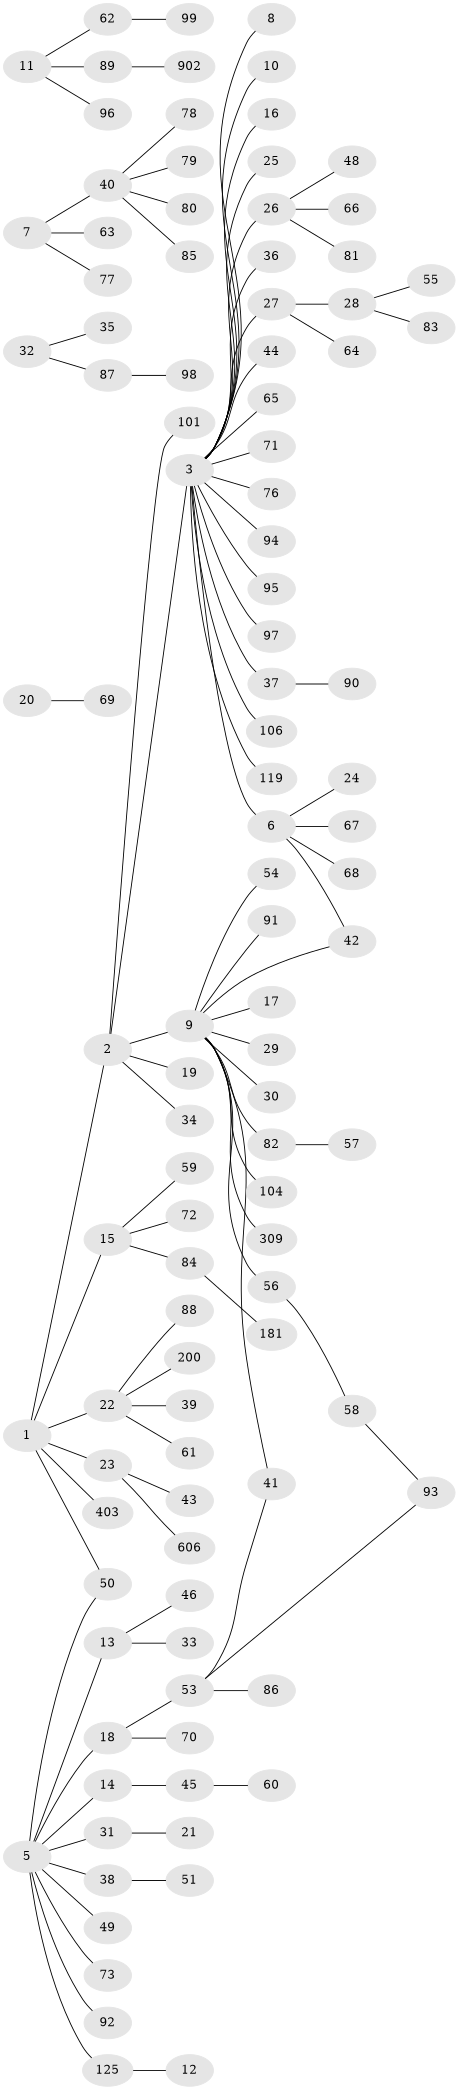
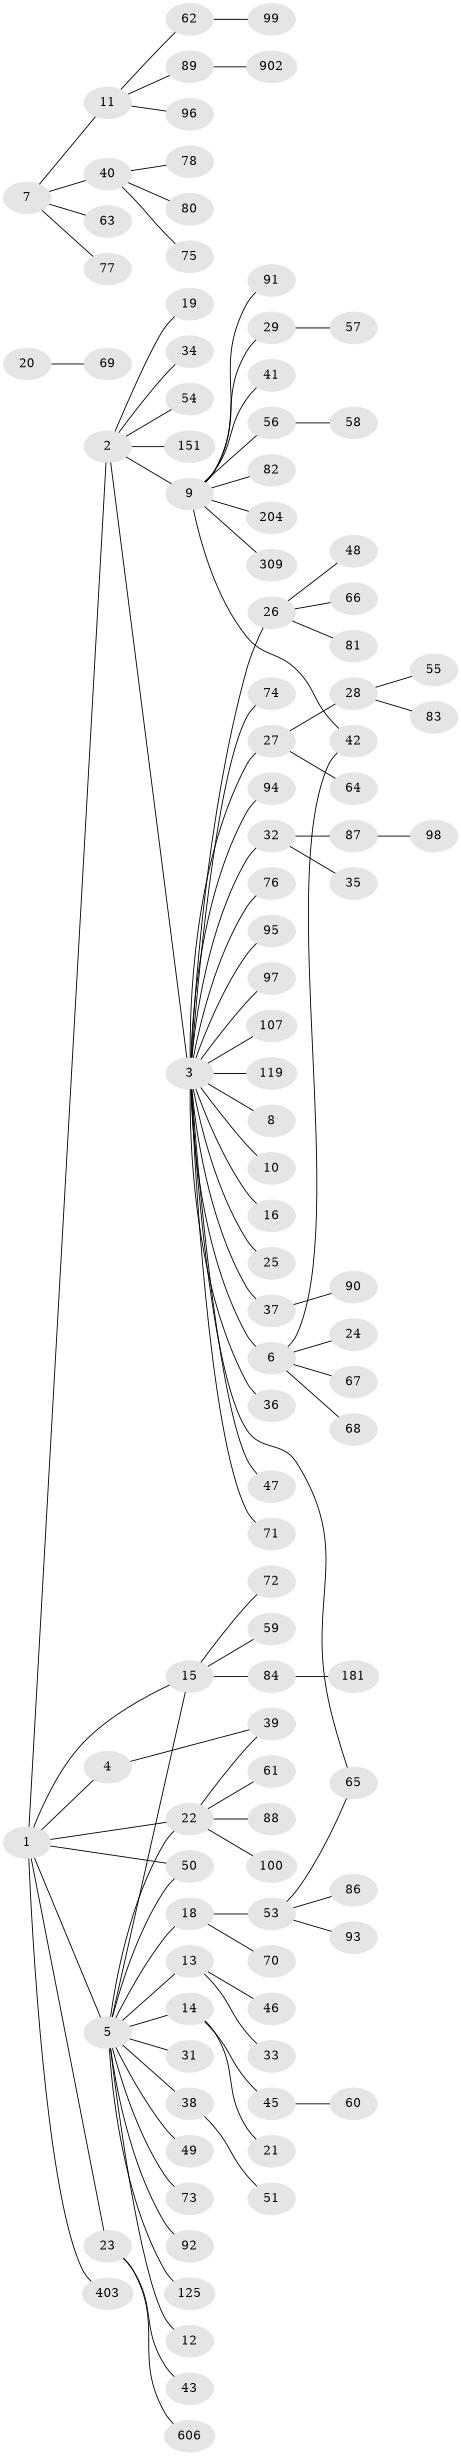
edge "11" -- "7": added
node "79": removed
node "85": label "85" -> "75"
node "44": label "44" -> "47"
node "101": label "101" -> "151"
node "74": added
node "106": label "106" -> "107"
edge "54" -- "9": now "54" -- "2"
edge "32" -- "3": added
node "17": removed
node "30": removed
edge "82" -- "57": now "29" -- "57"
node "104": label "104" -> "204"
node "200": label "200" -> "100"
edge "58" -- "93": removed
edge "41" -- "53": now "65" -- "53"
node "4": added
edge "31" -- "21": now "14" -- "21"
edge "15" -- "5": added
edge "22" -- "5": added
edge "1" -- "5": added
edge "125" -- "12": now "5" -- "12"
